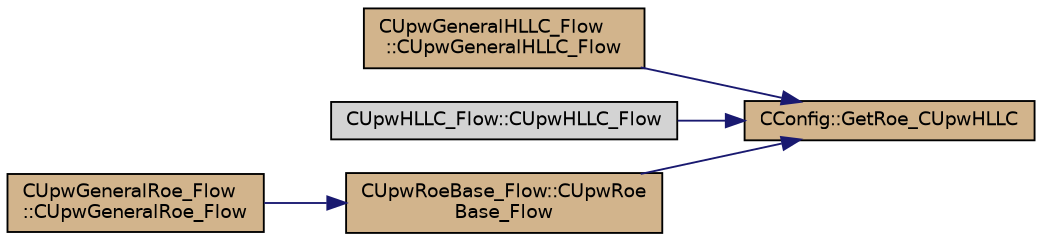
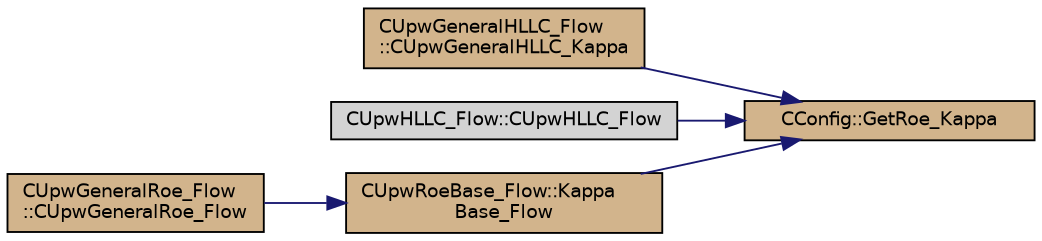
node "CUpwGeneralHLLC_Flow ::CUpwGeneralHLLC_Flow": label "CUpwGeneralHLLC_Flow ::CUpwGeneralHLLC_Flow" -> "CUpwGeneralHLLC_Flow ::CUpwGeneralHLLC_Kappa"
node "CConfig::GetRoe_CUpwHLLC": label "CConfig::GetRoe_CUpwHLLC" -> "CConfig::GetRoe_Kappa"
node "CUpwRoeBase_Flow::CUpwRoe Base_Flow": label "CUpwRoeBase_Flow::CUpwRoe Base_Flow" -> "CUpwRoeBase_Flow::Kappa Base_Flow"
